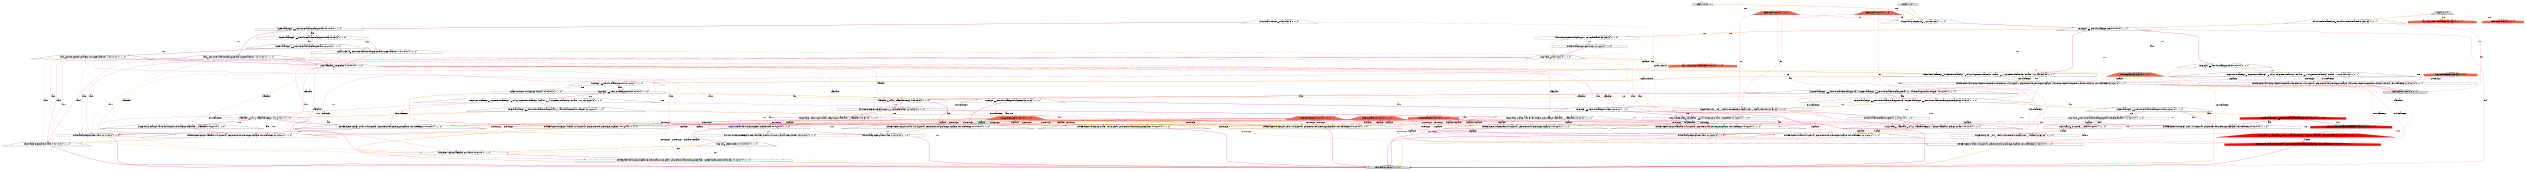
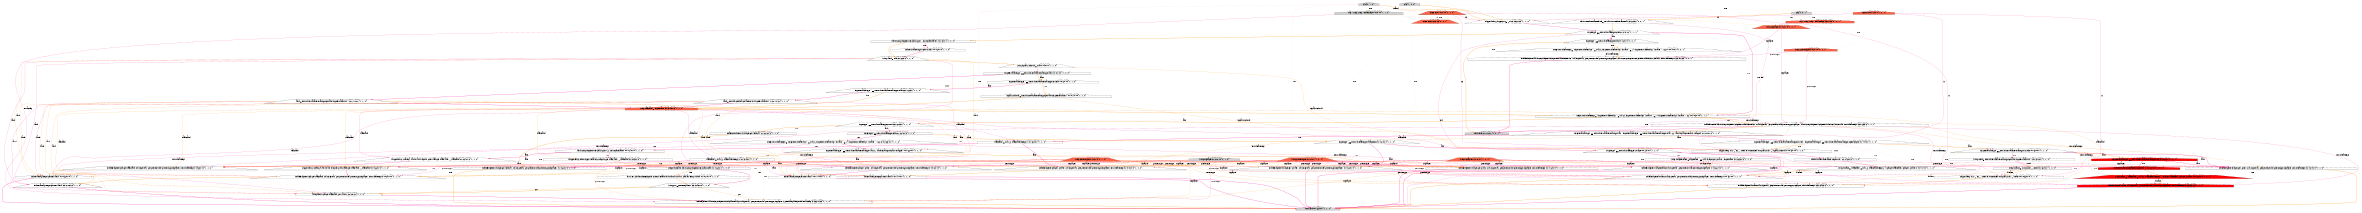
edge "plug['0', '1', '0']" -> "String guestOsType@@@2@@@['0', '1', '0']": added, label "true"
node "NicTO nic@@@2@@@['1', '0', '0']": shape trapezium -> house
node "plug['0', '0', '1']": shape trapezium -> house
edge "plug['0', '0', '1']" -> "NicTO nic@@@2@@@['0', '0', '1']": now "NicTO nic@@@2@@@['0', '1', '0']" -> "NicTO nic@@@2@@@['0', '0', '1']"
edge "plug['0', '0', '1']" -> "Map<String,String> extraConfig@@@2@@@['0', '0', '1']": style bold -> dotted
node "NicTO nic@@@2@@@['0', '0', '1']": shape house -> trapezium
edge "plug['1', '0', '0']" -> "Map<String,String> extraConfig@@@2@@@['1', '1', '0']": label "true" -> "vlanId"
edge "String vlanId = null@@@8@@@['1', '1', '0']" -> "Map<String,String> extraConfig@@@2@@@['1', '1', '0']": now "String vlanId = null@@@8@@@['1', '1', '0']" -> "String logicalSwitchUuid = null@@@9@@@['1', '1', '0']"
edge "plug['1', '0', '0']" -> "String guestOsType@@@2@@@['1', '0', '0']": label "nicAdapter" -> "true"
node "String trafficLabel = nic.getName()@@@19@@@['1', '1', '0']": fillcolor white -> tomato
node "Map<String,String> extraConfig@@@2@@@['1', '1', '0']": fillcolor tomato -> lightgray
edge "plug['0', '1', '0']" -> "String nicAdapter@@@2@@@['0', '1', '0']": added, label "true"
node "String nicAdapter@@@2@@@['0', '1', '0']": fillcolor tomato -> lightgray
